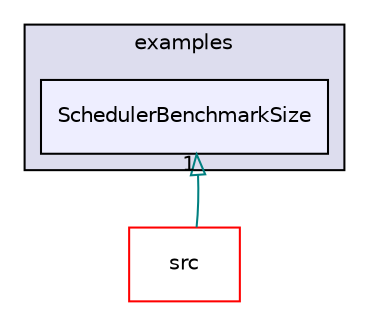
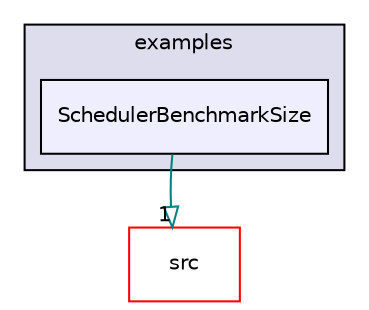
edge "src" -> "SchedulerBenchmarkSize": reversed
